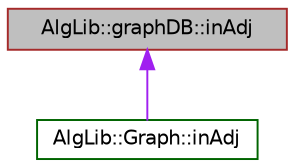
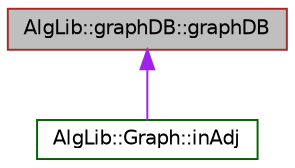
node "AlgLib::graphDB::inAdj": label "AlgLib::graphDB::inAdj" -> "AlgLib::graphDB::graphDB"
